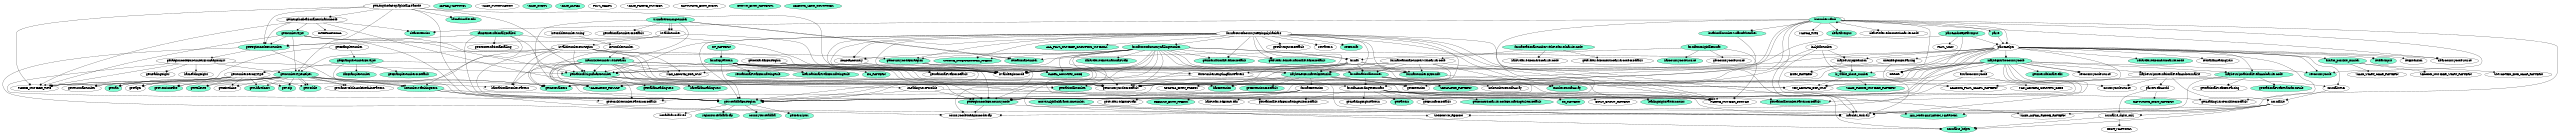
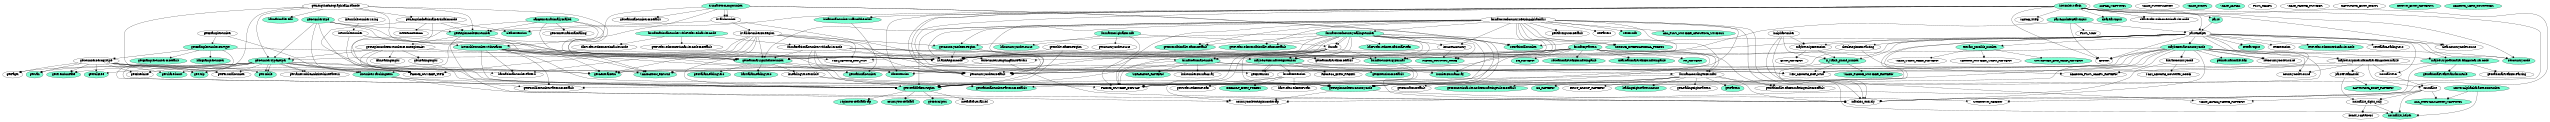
edge "getLengthOfNationalDestinationCode" -> "getNumberType": removed
edge "NP_PATTERN" -> "formatByPattern": reversed
node "UNWANTED_END_CHAR_PATTERN": fillcolor white -> aquamarine
node "getLeadingZeroPossibleOrDefault": removed
